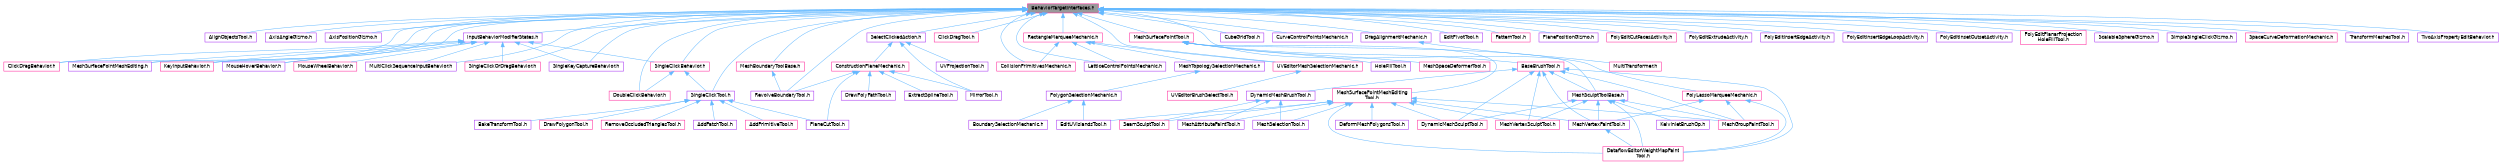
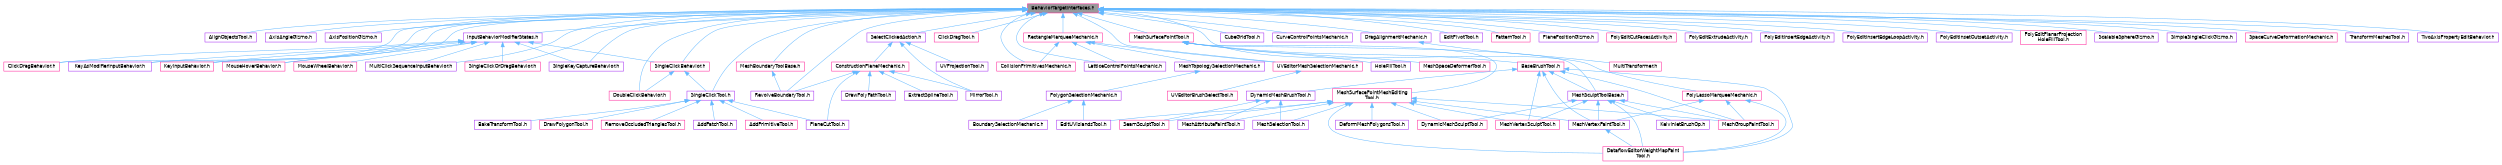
node "MeshSurfacePointMeshEditing.h": label "MeshSurfacePointMeshEditing.h" -> "KeyAsModifierInputBehavior.h"
node "MouseHoverBehavior.h": color purple -> deeppink
edge "DynamicMeshSculptTool.h" -> "BaseBrushTool.h": removed
